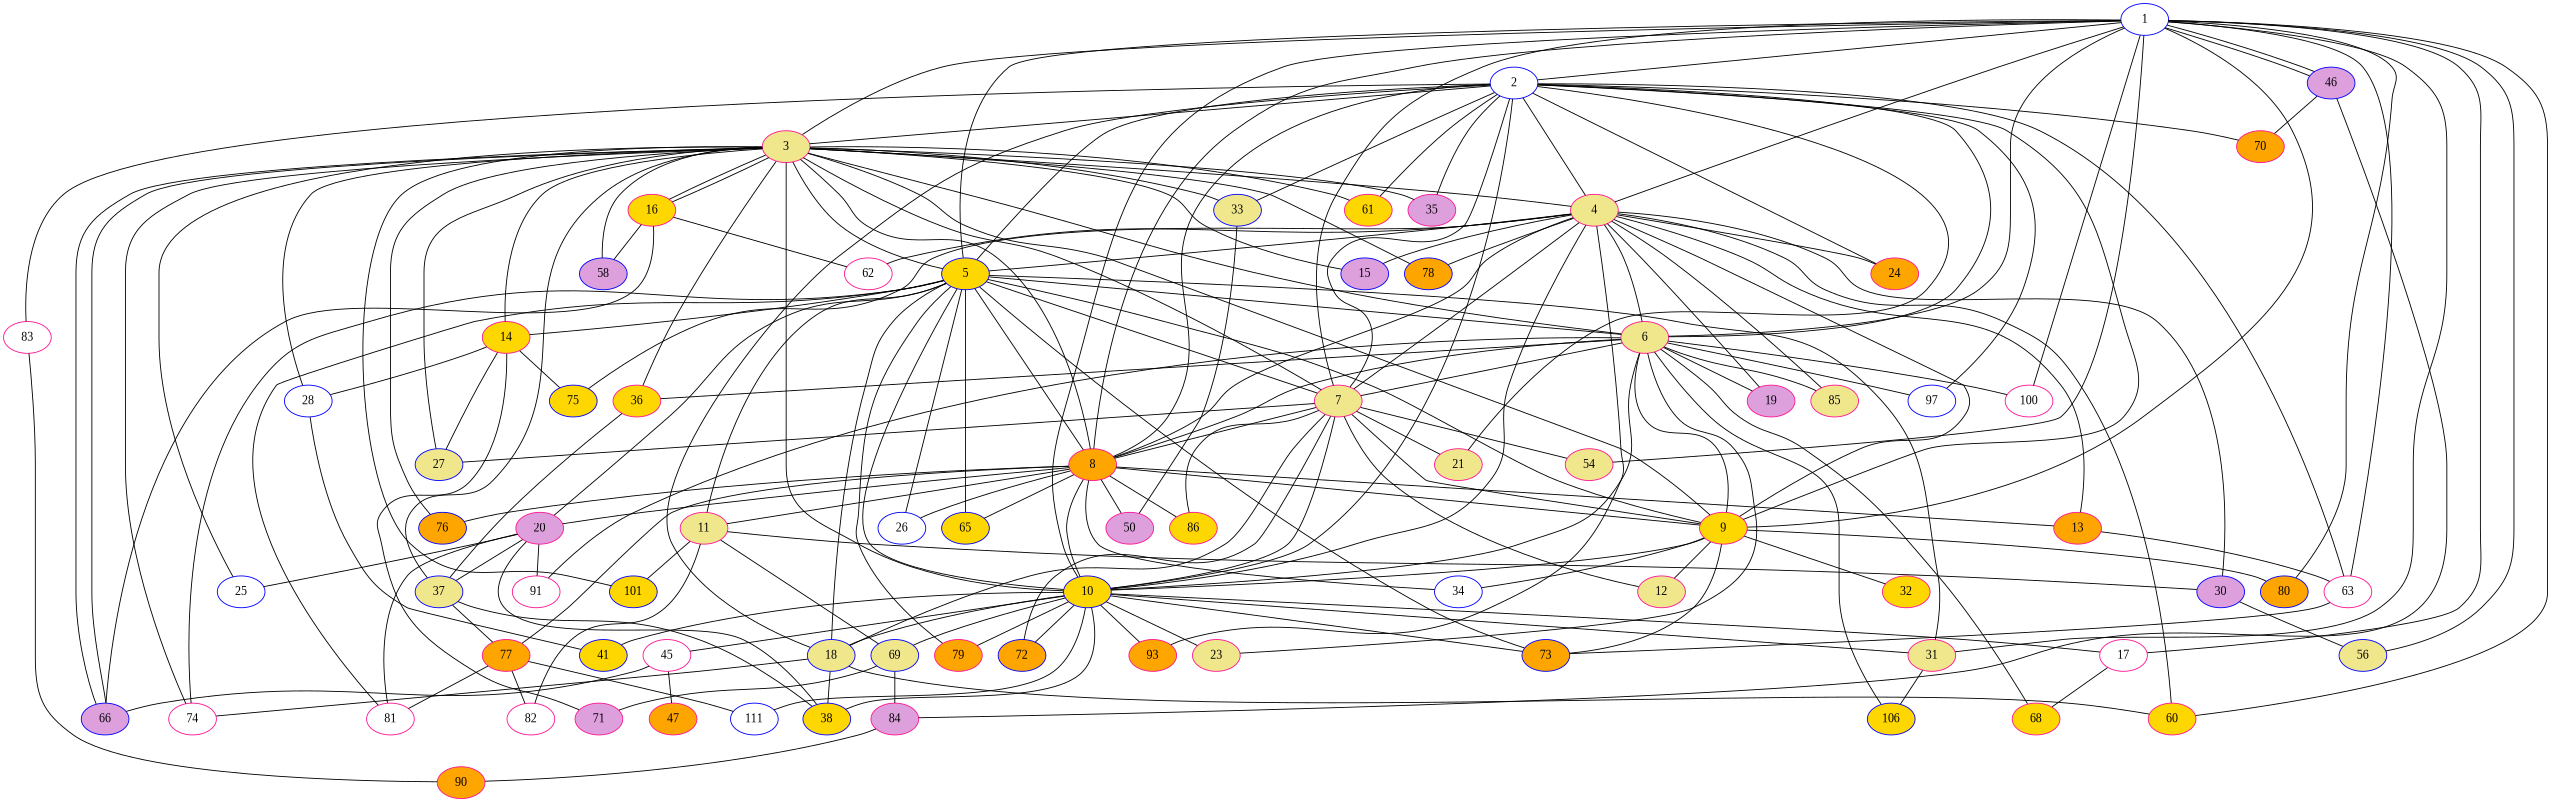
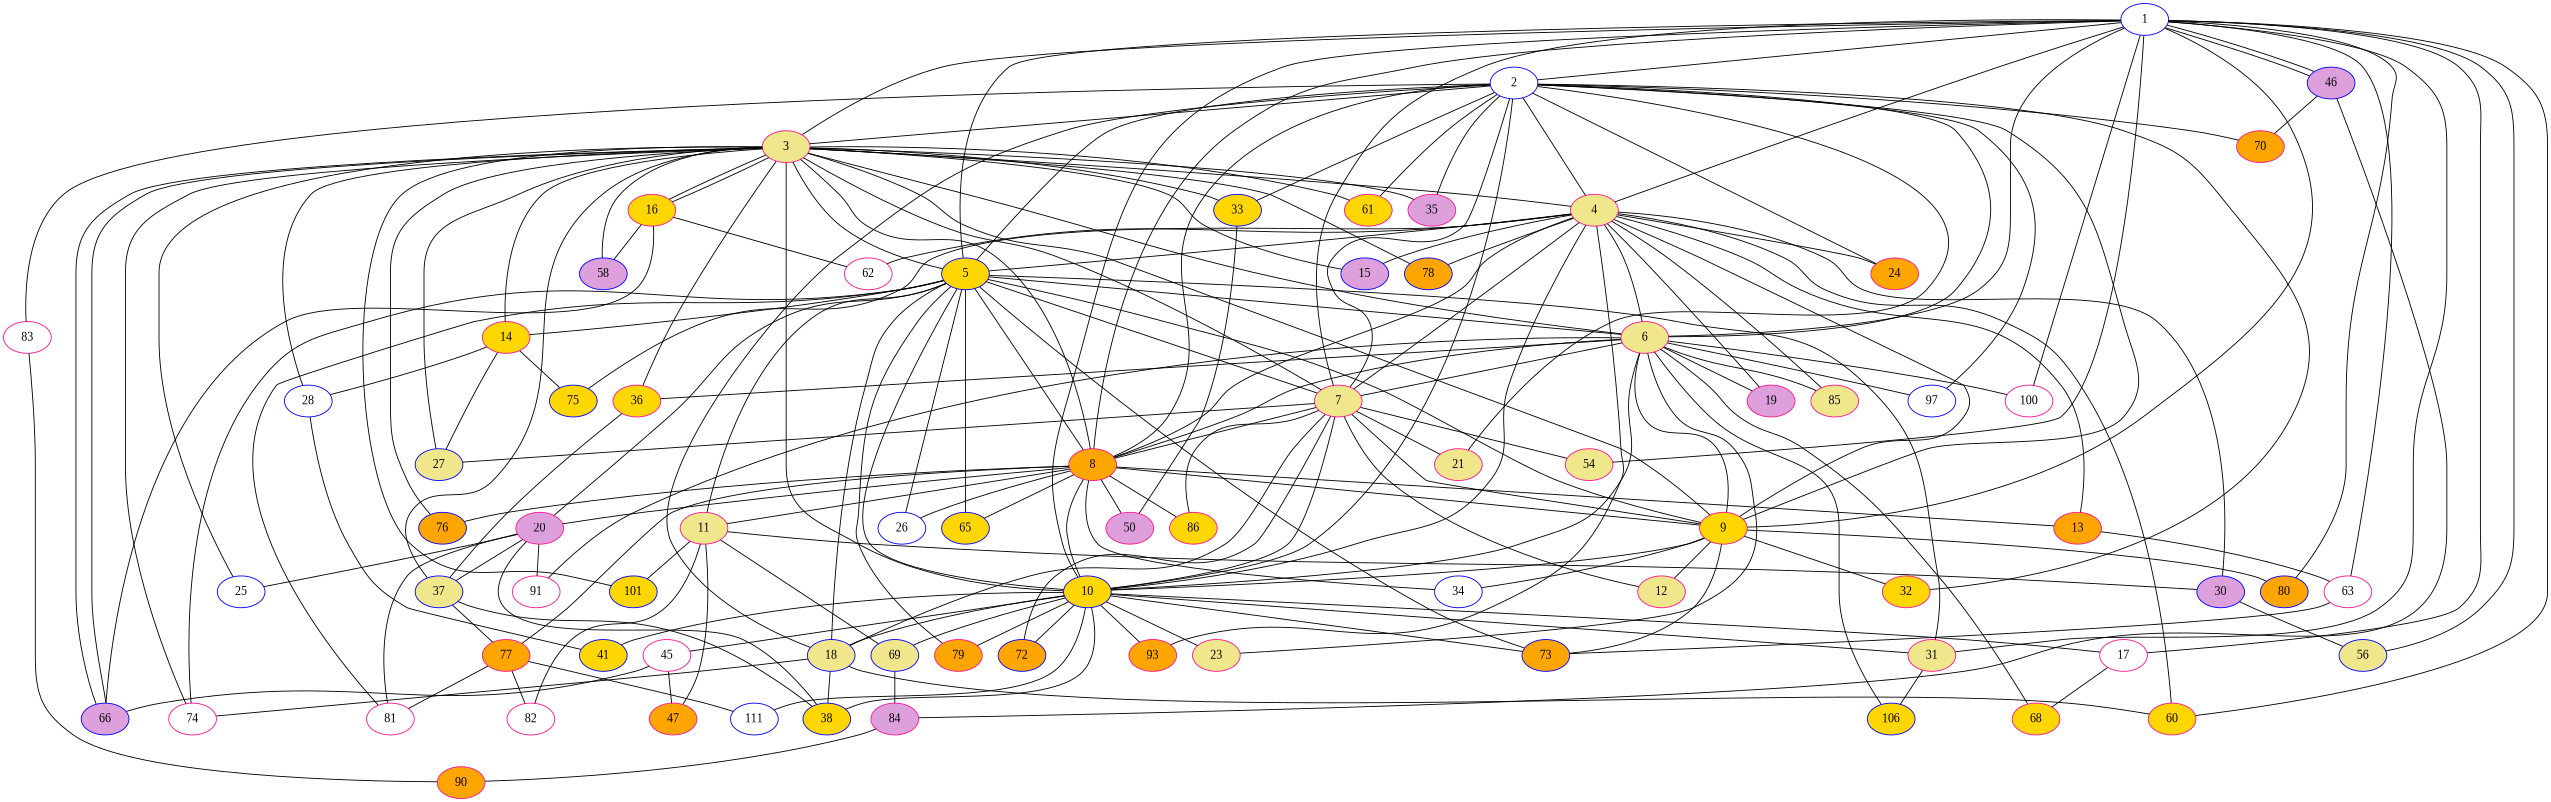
edge "2" -- "63": now "2" -- "32"
node "33": fillcolor khaki -> gold
edge "11" -- "47": added
node "71": removed
